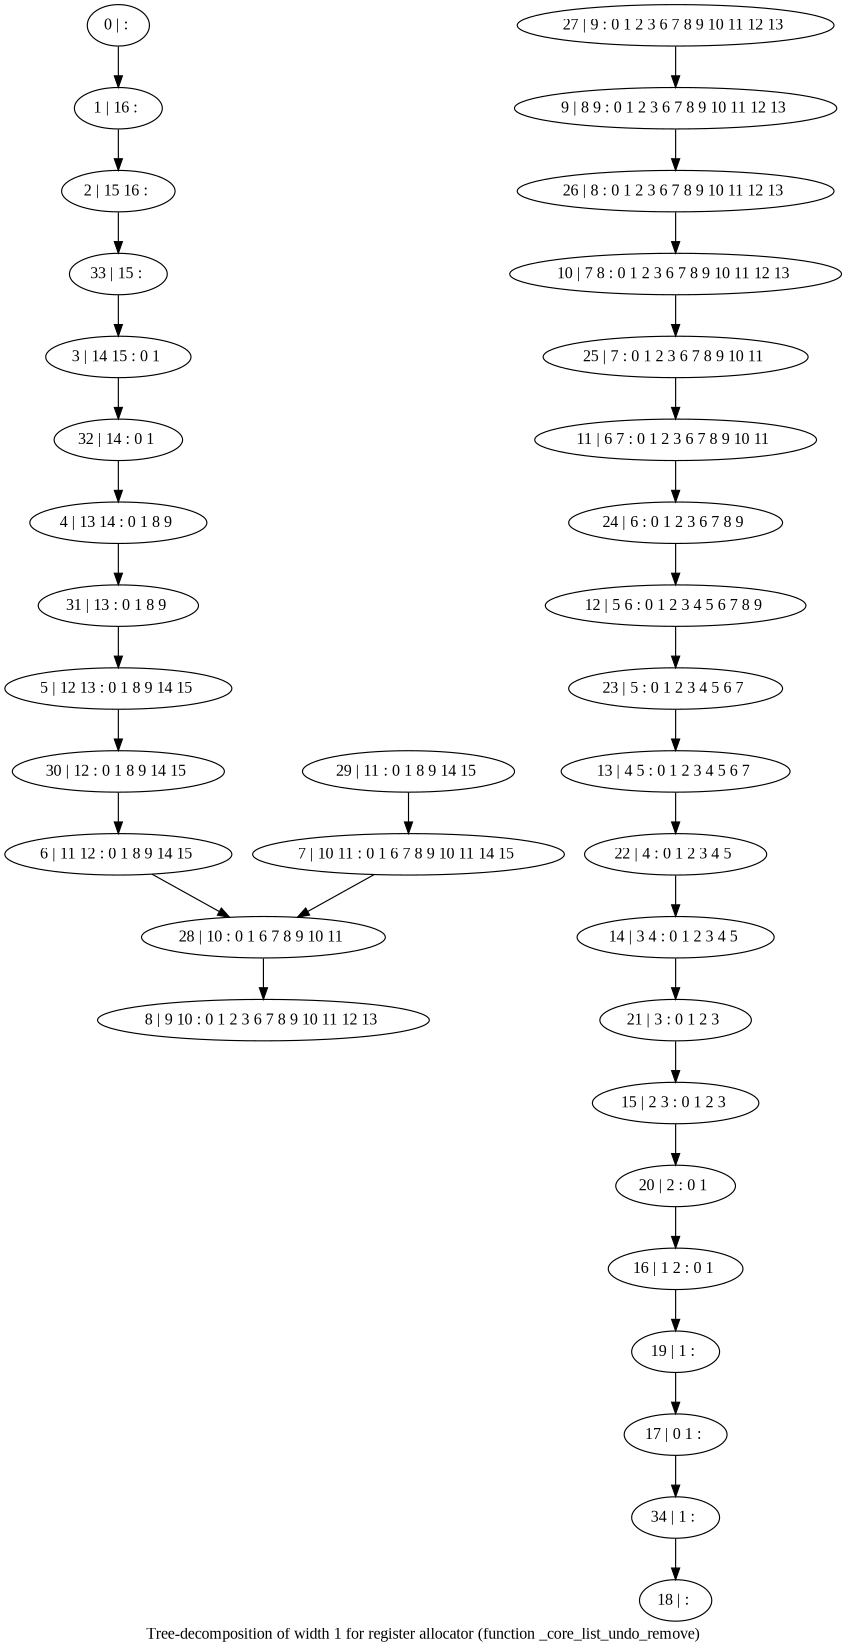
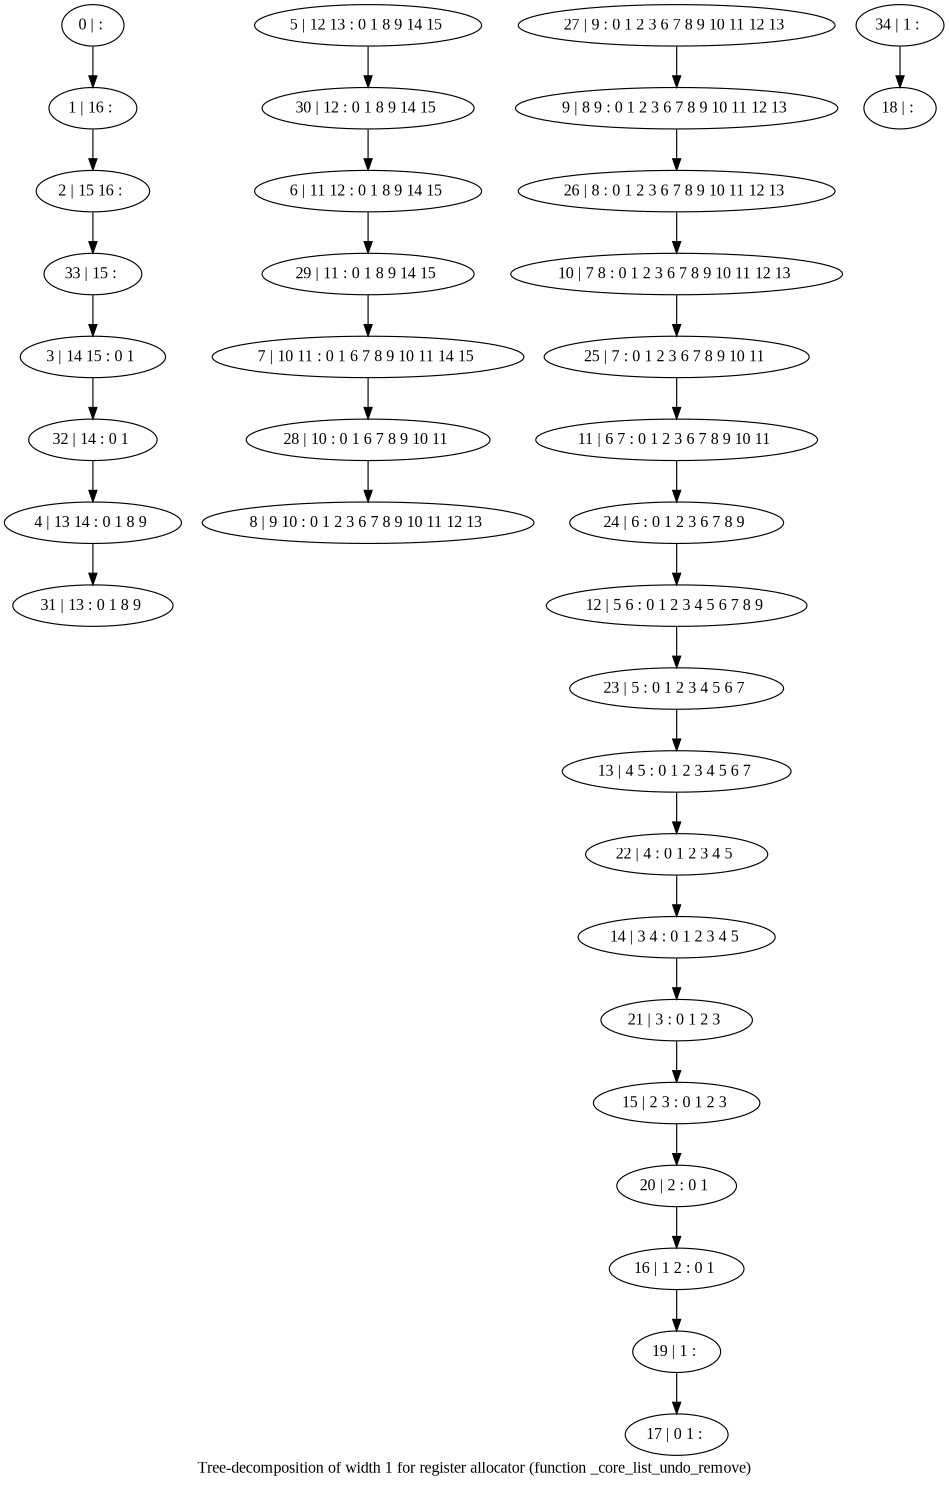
edge "31 | 13 : 0 1 8 9" -> "5 | 12 13 : 0 1 8 9 14 15": removed
edge "6 | 11 12 : 0 1 8 9 14 15" -> "28 | 10 : 0 1 6 7 8 9 10 11": now "6 | 11 12 : 0 1 8 9 14 15" -> "29 | 11 : 0 1 8 9 14 15"
edge "17 | 0 1 :" -> "34 | 1 :": removed
